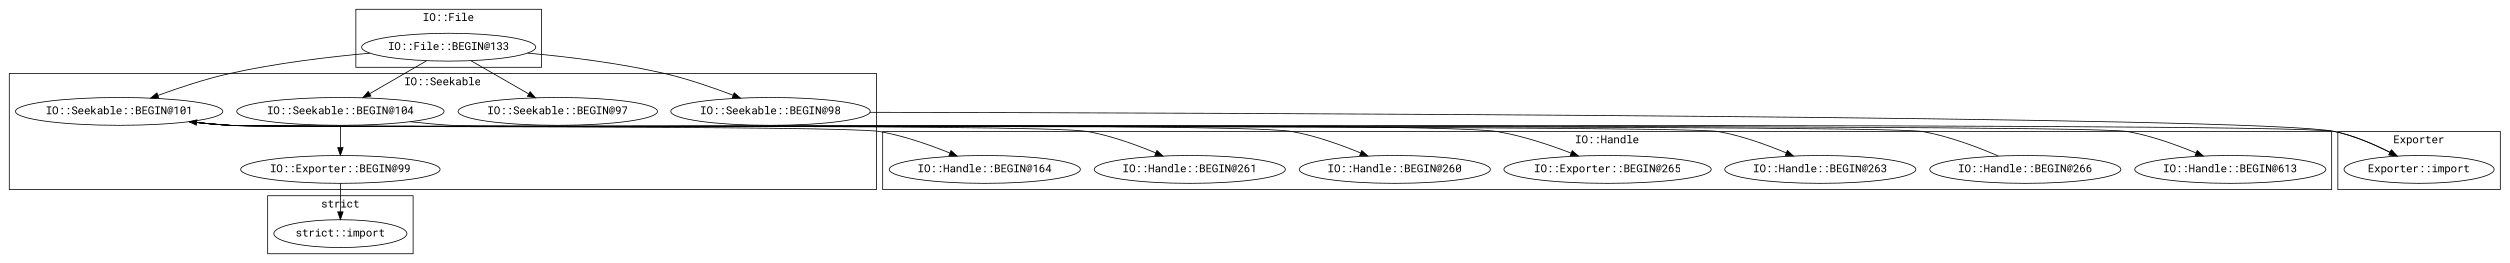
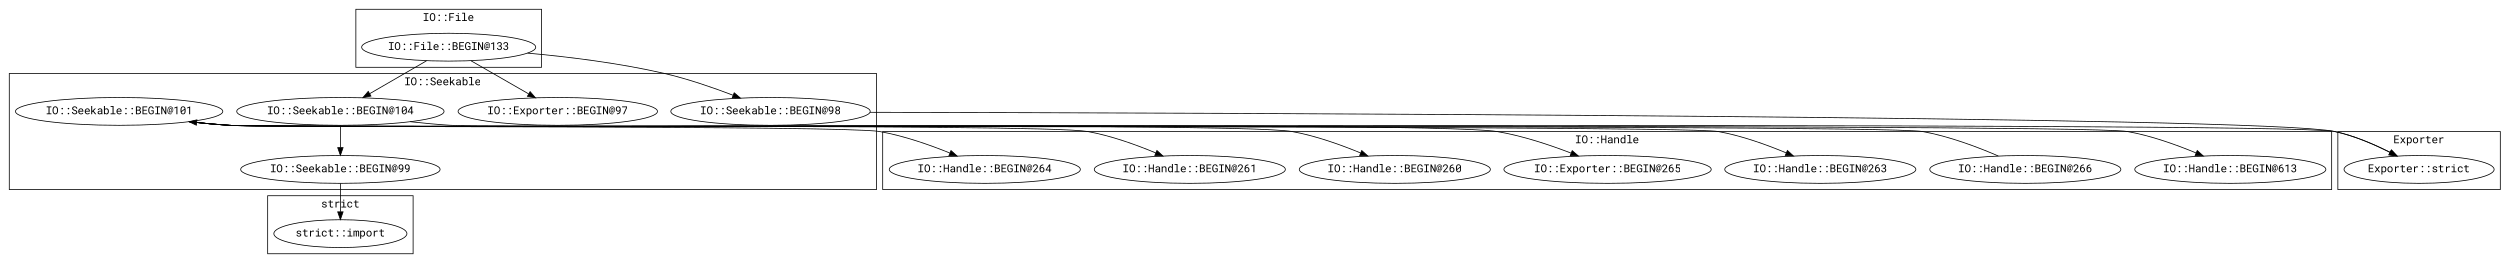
edge "IO::File::BEGIN@133" -> "IO::Seekable::BEGIN@101": removed
node "IO::Seekable::BEGIN@97": label "IO::Seekable::BEGIN@97" -> "IO::Exporter::BEGIN@97"
node "IO::Exporter::BEGIN@99": label "IO::Exporter::BEGIN@99" -> "IO::Seekable::BEGIN@99"
node "IO::Handle::BEGIN@164": label "IO::Handle::BEGIN@164" -> "IO::Handle::BEGIN@264"
node "Exporter::import": label "Exporter::import" -> "Exporter::strict"
